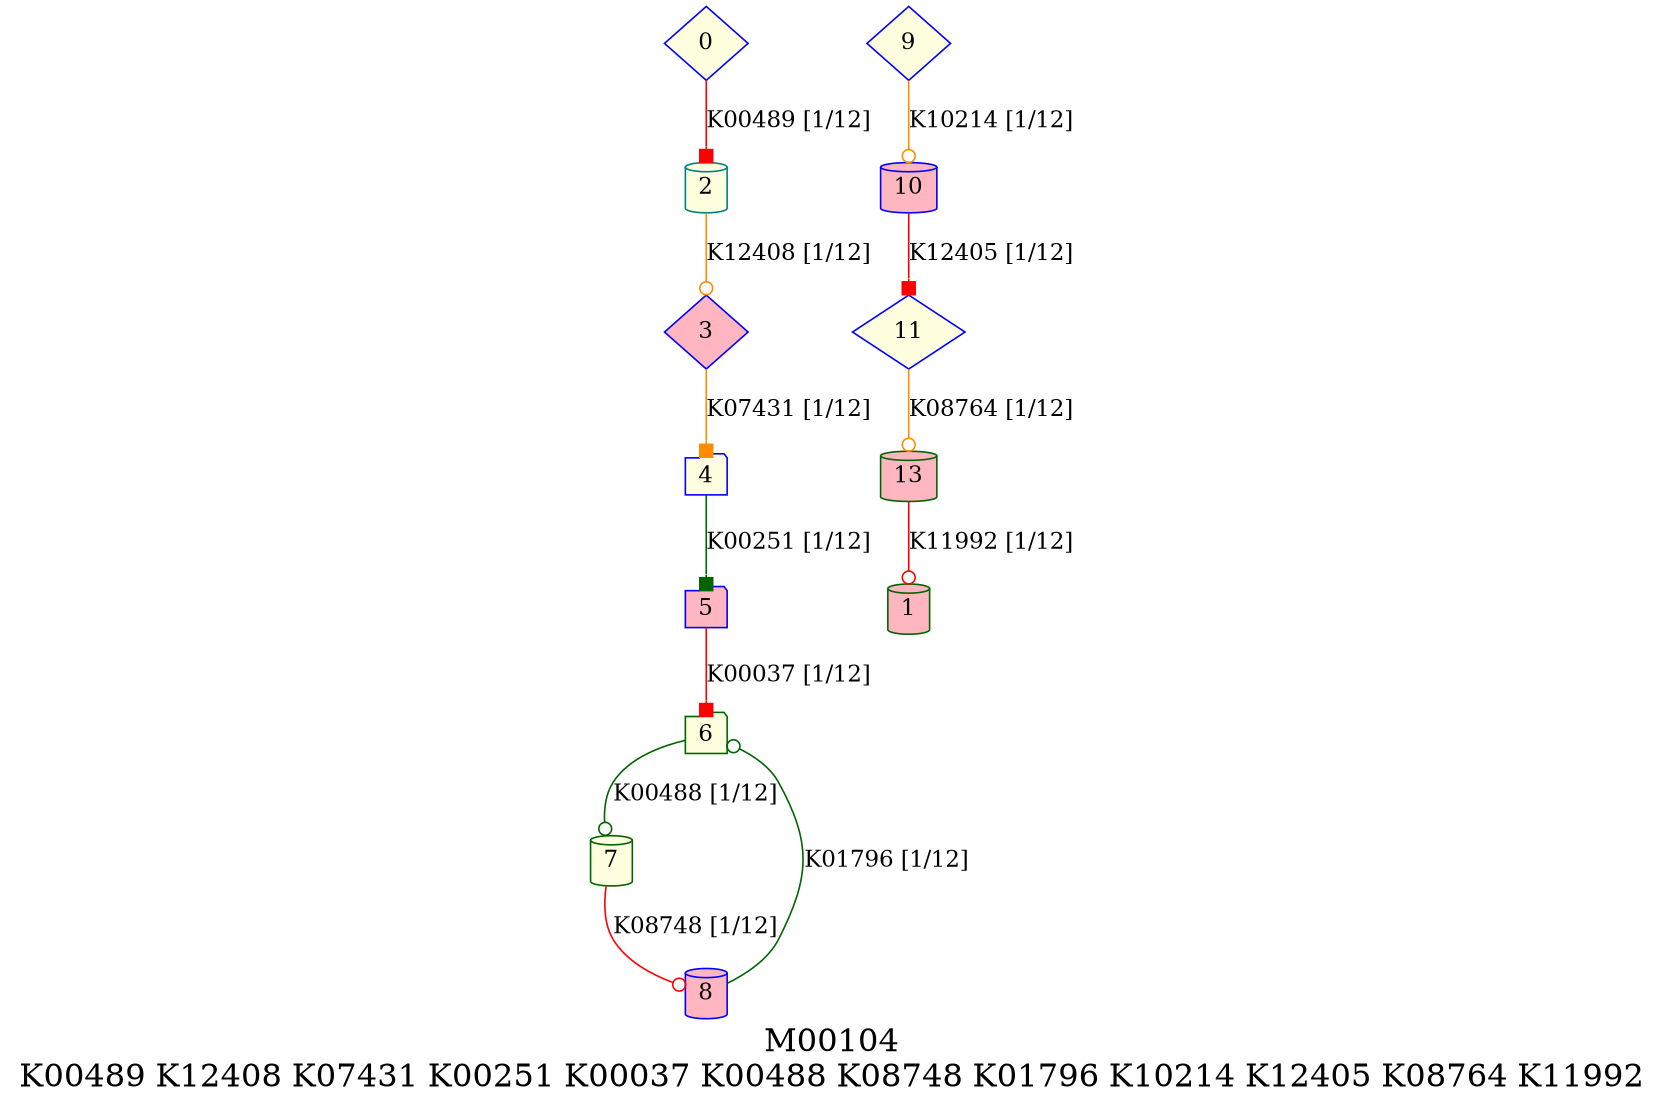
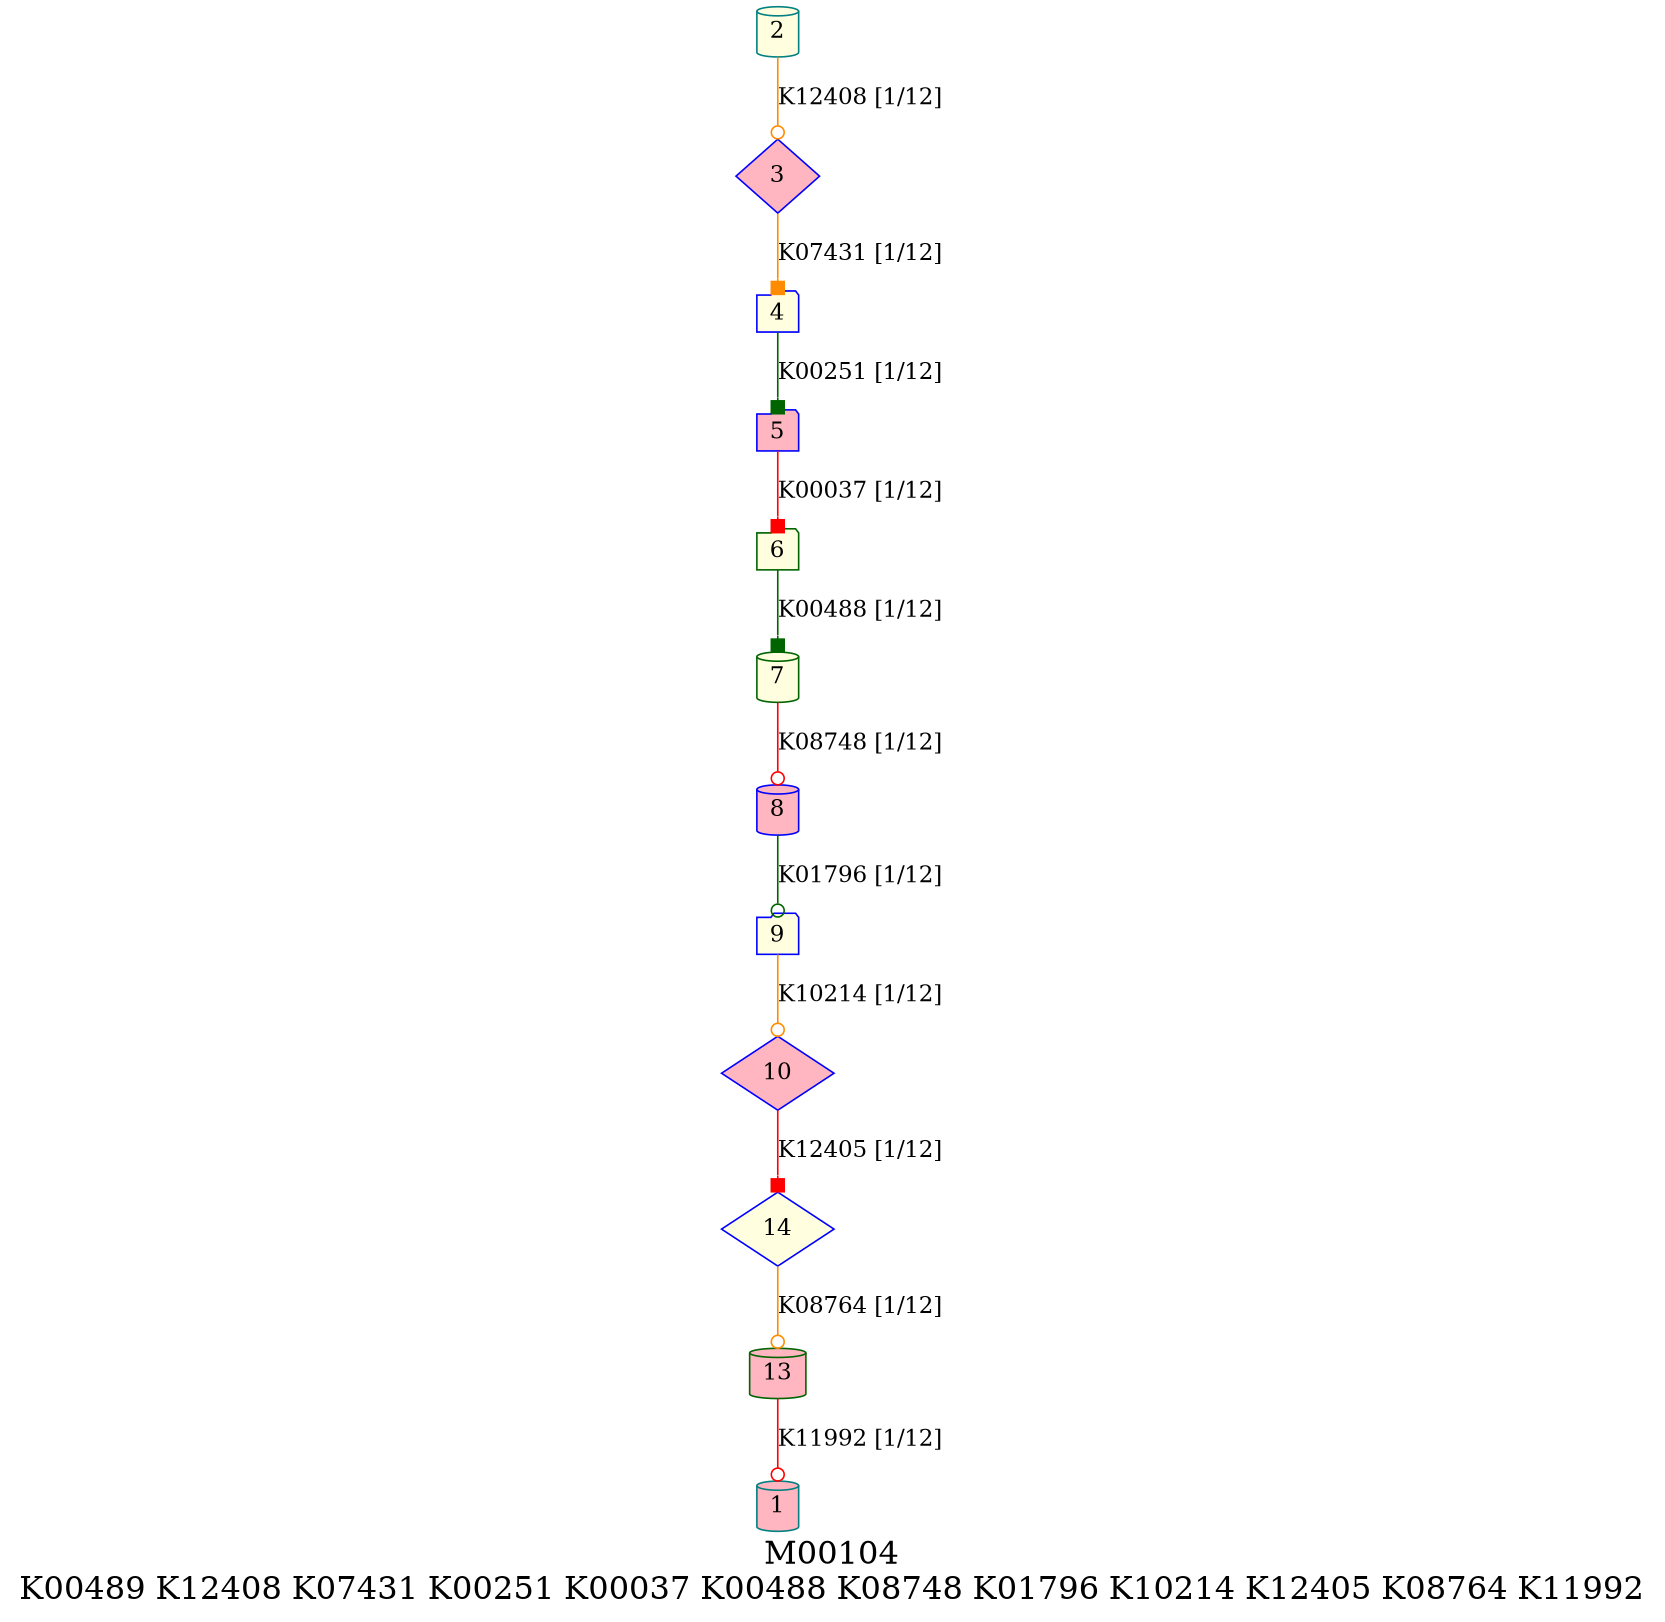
node "0": removed
node "9": shape diamond -> folder
node "10": shape cylinder -> diamond
node "11": label "11" -> "14"
node "1": color darkgreen -> teal
edge "6" -> "7": arrowhead odot -> box
edge "8" -> "6": now "8" -> "9"
